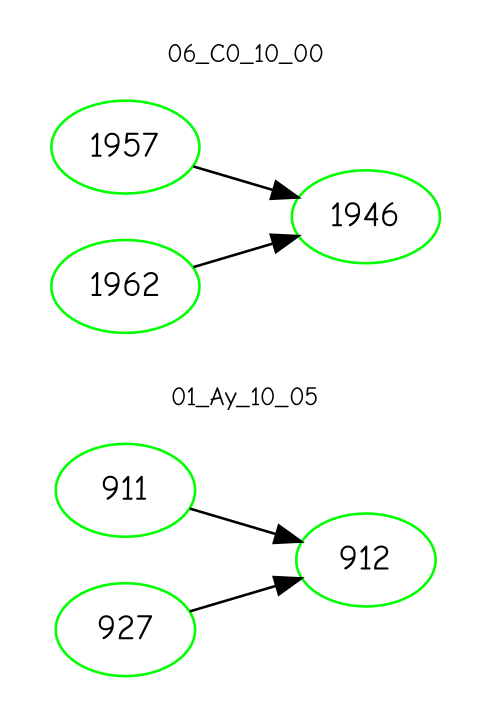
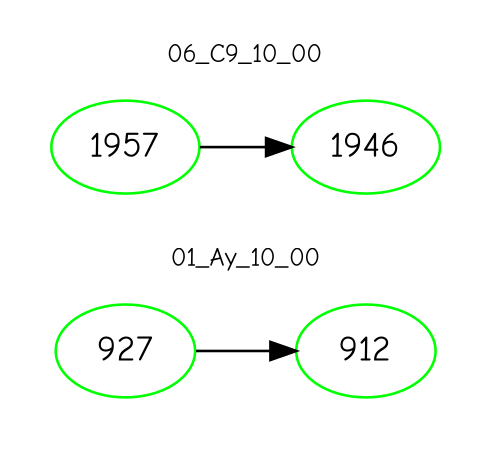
cluster "06_C0_10_00": label "06_C0_10_00" -> "06_C9_10_00"
node "1962": removed
cluster "01_Ay_10_05": label "01_Ay_10_05" -> "01_Ay_10_00"
node "911": removed
